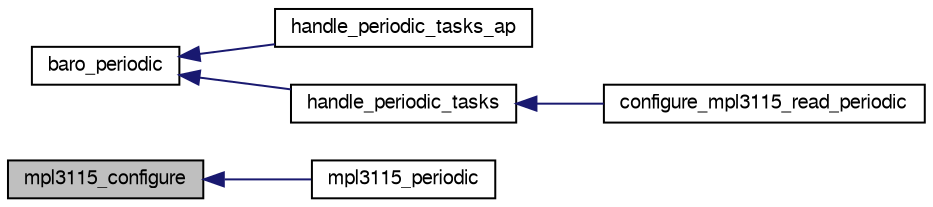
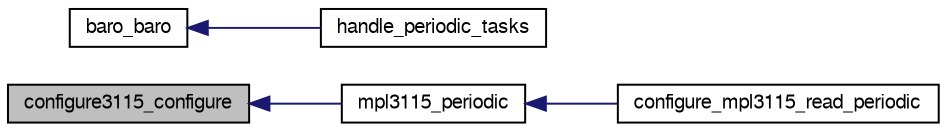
node "handle_periodic_tasks_ap": removed
node "baro_periodic": label "baro_periodic" -> "baro_baro"
edge "configure_mpl3115_read_periodic" -> "handle_periodic_tasks": now "configure_mpl3115_read_periodic" -> "mpl3115_periodic"
node "mpl3115_configure": label "mpl3115_configure" -> "configure3115_configure"
